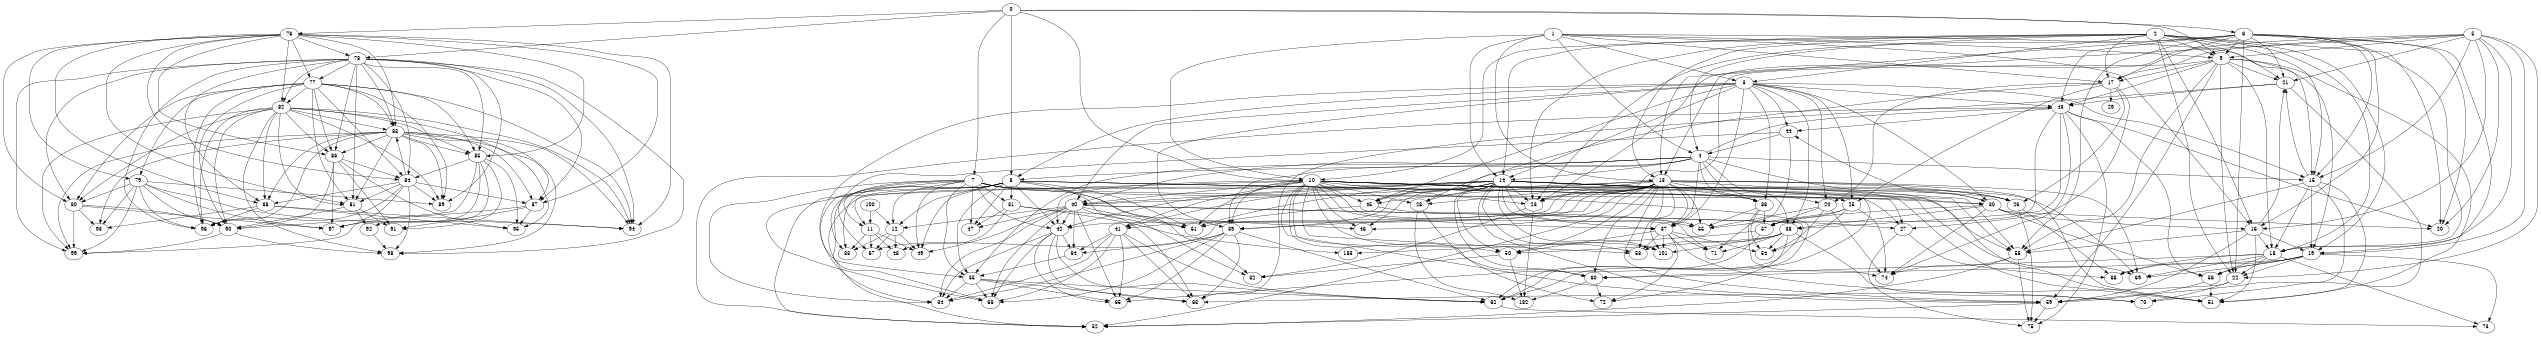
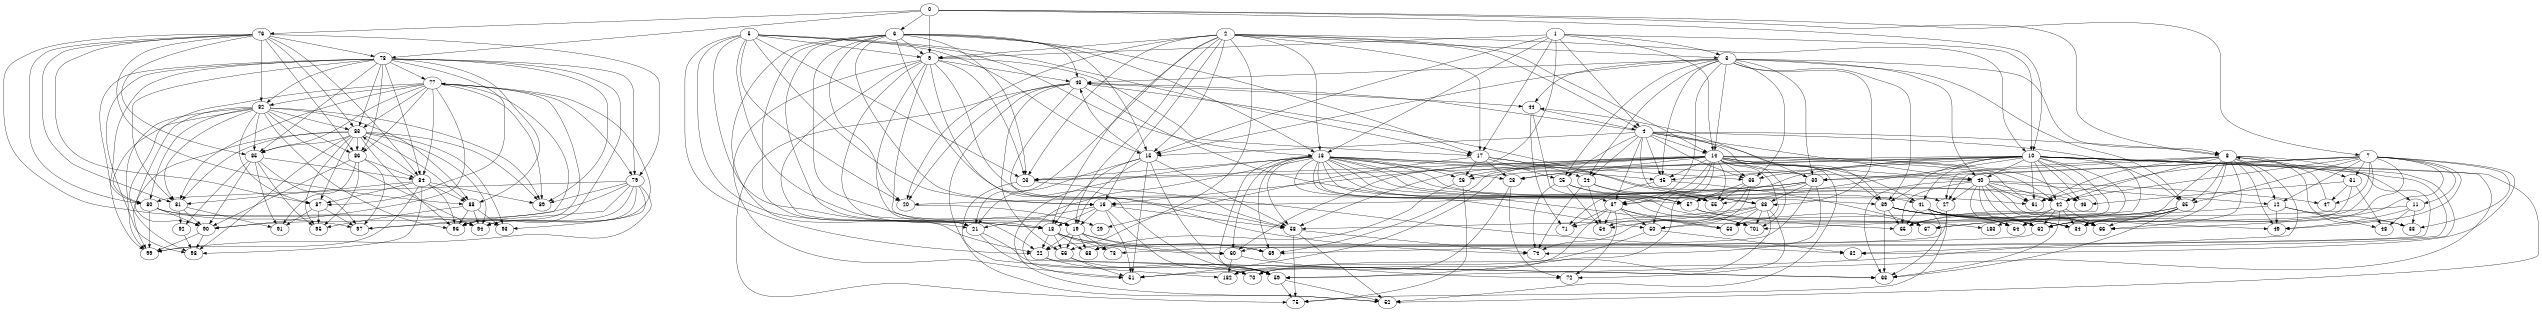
edge "76" -> "77": now "97" -> "77"
edge "78" -> "94": now "78" -> "79"
edge "21" -> "43": now "15" -> "43"
edge "4" -> "36": added
edge "8" -> "47": reversed
node "100": removed
edge "20" -> "29": added
node "101": label "101" -> "701"
edge "64" -> "35": reversed
